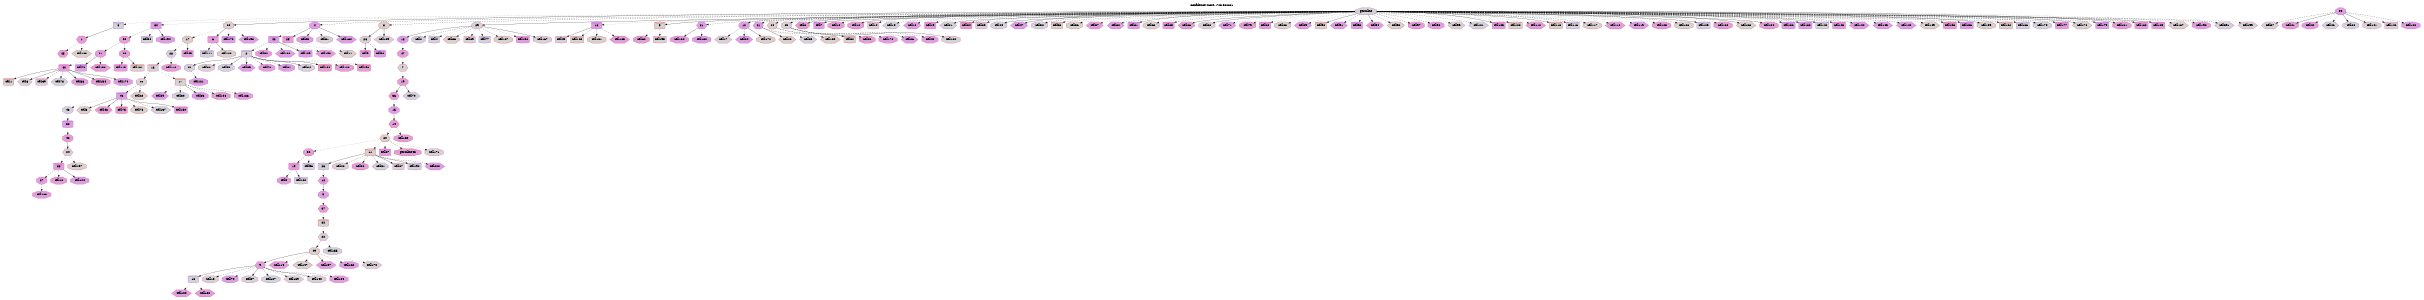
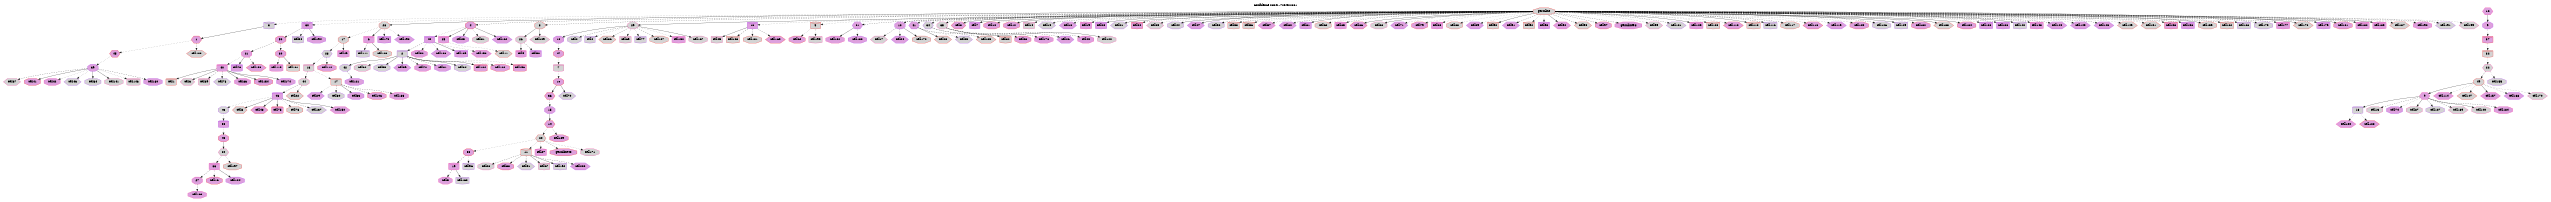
node "germline": color purple -> red
edge "germline" -> "5": style solid -> dotted
node "4": color purple -> red
node "34": color red -> purple
node "cell35": shape cylinder -> hexagon
node "cell56": shape octagon -> cylinder
node "cell20": added
node "cell98": label "cell98" -> "germline98"
node "cell92": added
node "cell126": color red -> purple
node "cell151": added
node "cell591": label "cell591" -> "cell191"
edge "45" -> "39": added
node "7": shape hexagon -> cylinder
node "cell150": shape cylinder -> hexagon
node "23": removed
node "37": shape hexagon -> cylinder
node "cell168": shape octagon -> hexagon
